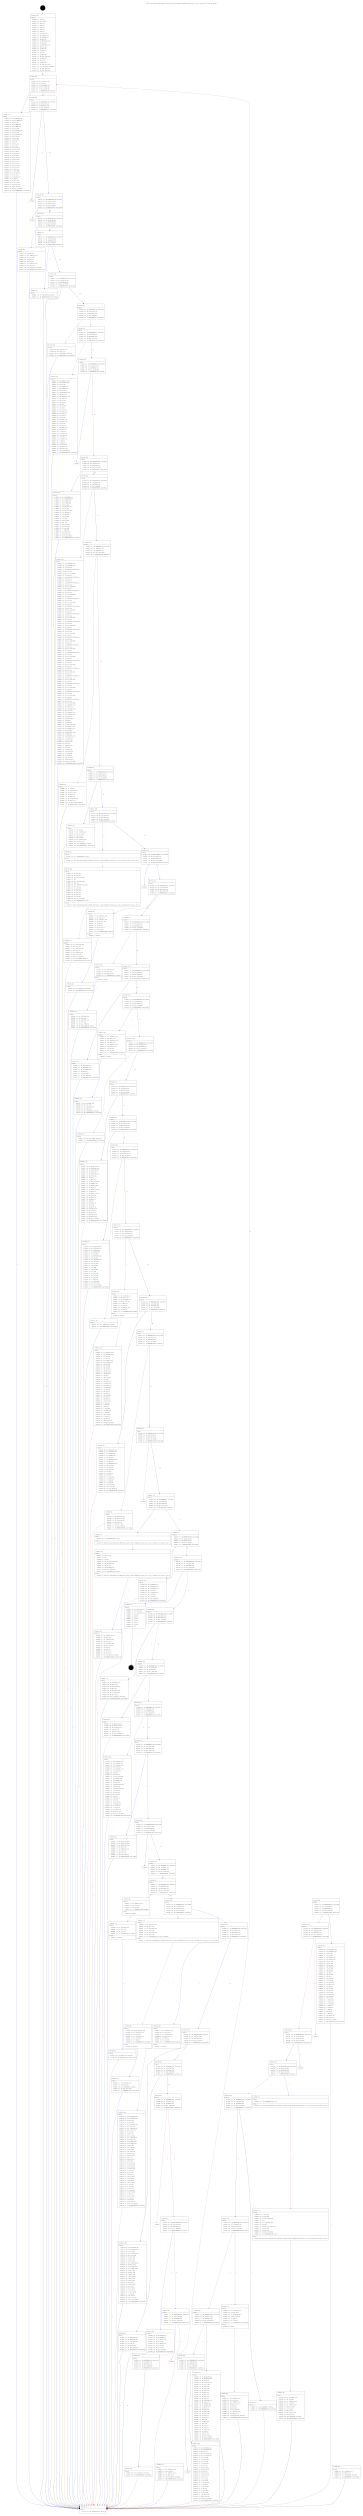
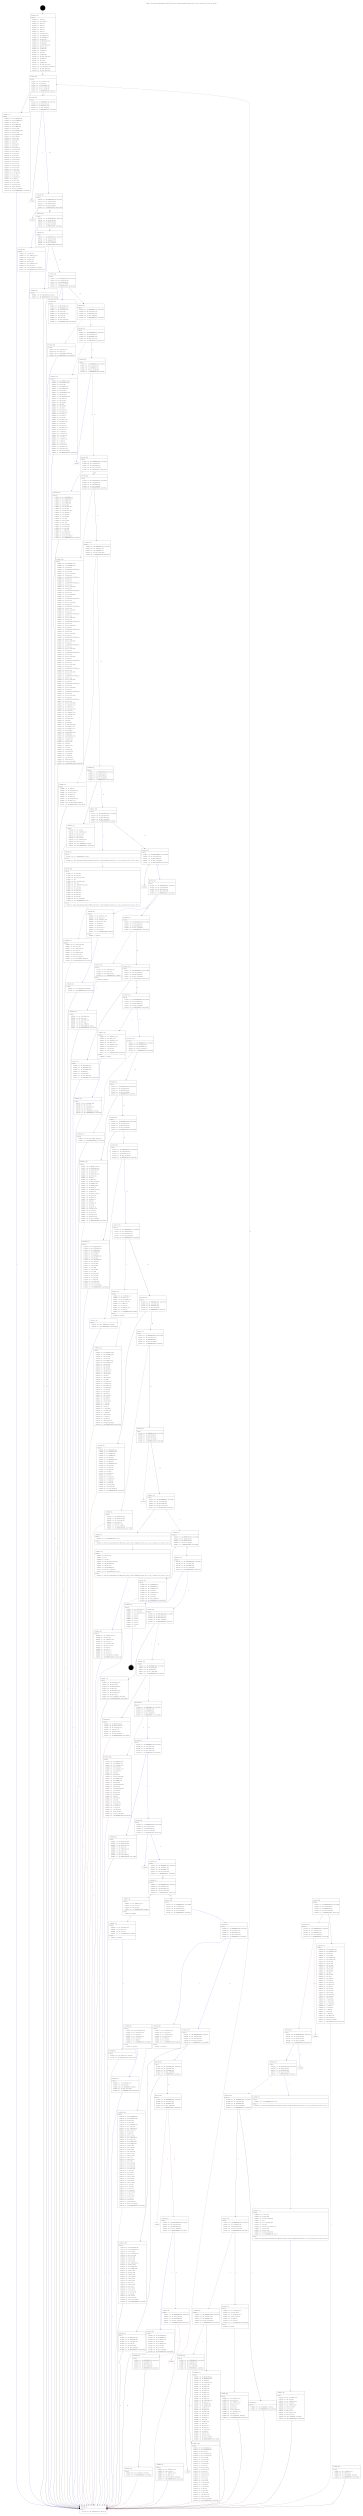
node "0x402b1d [39]": added
node "0x402927 [31]": removed
